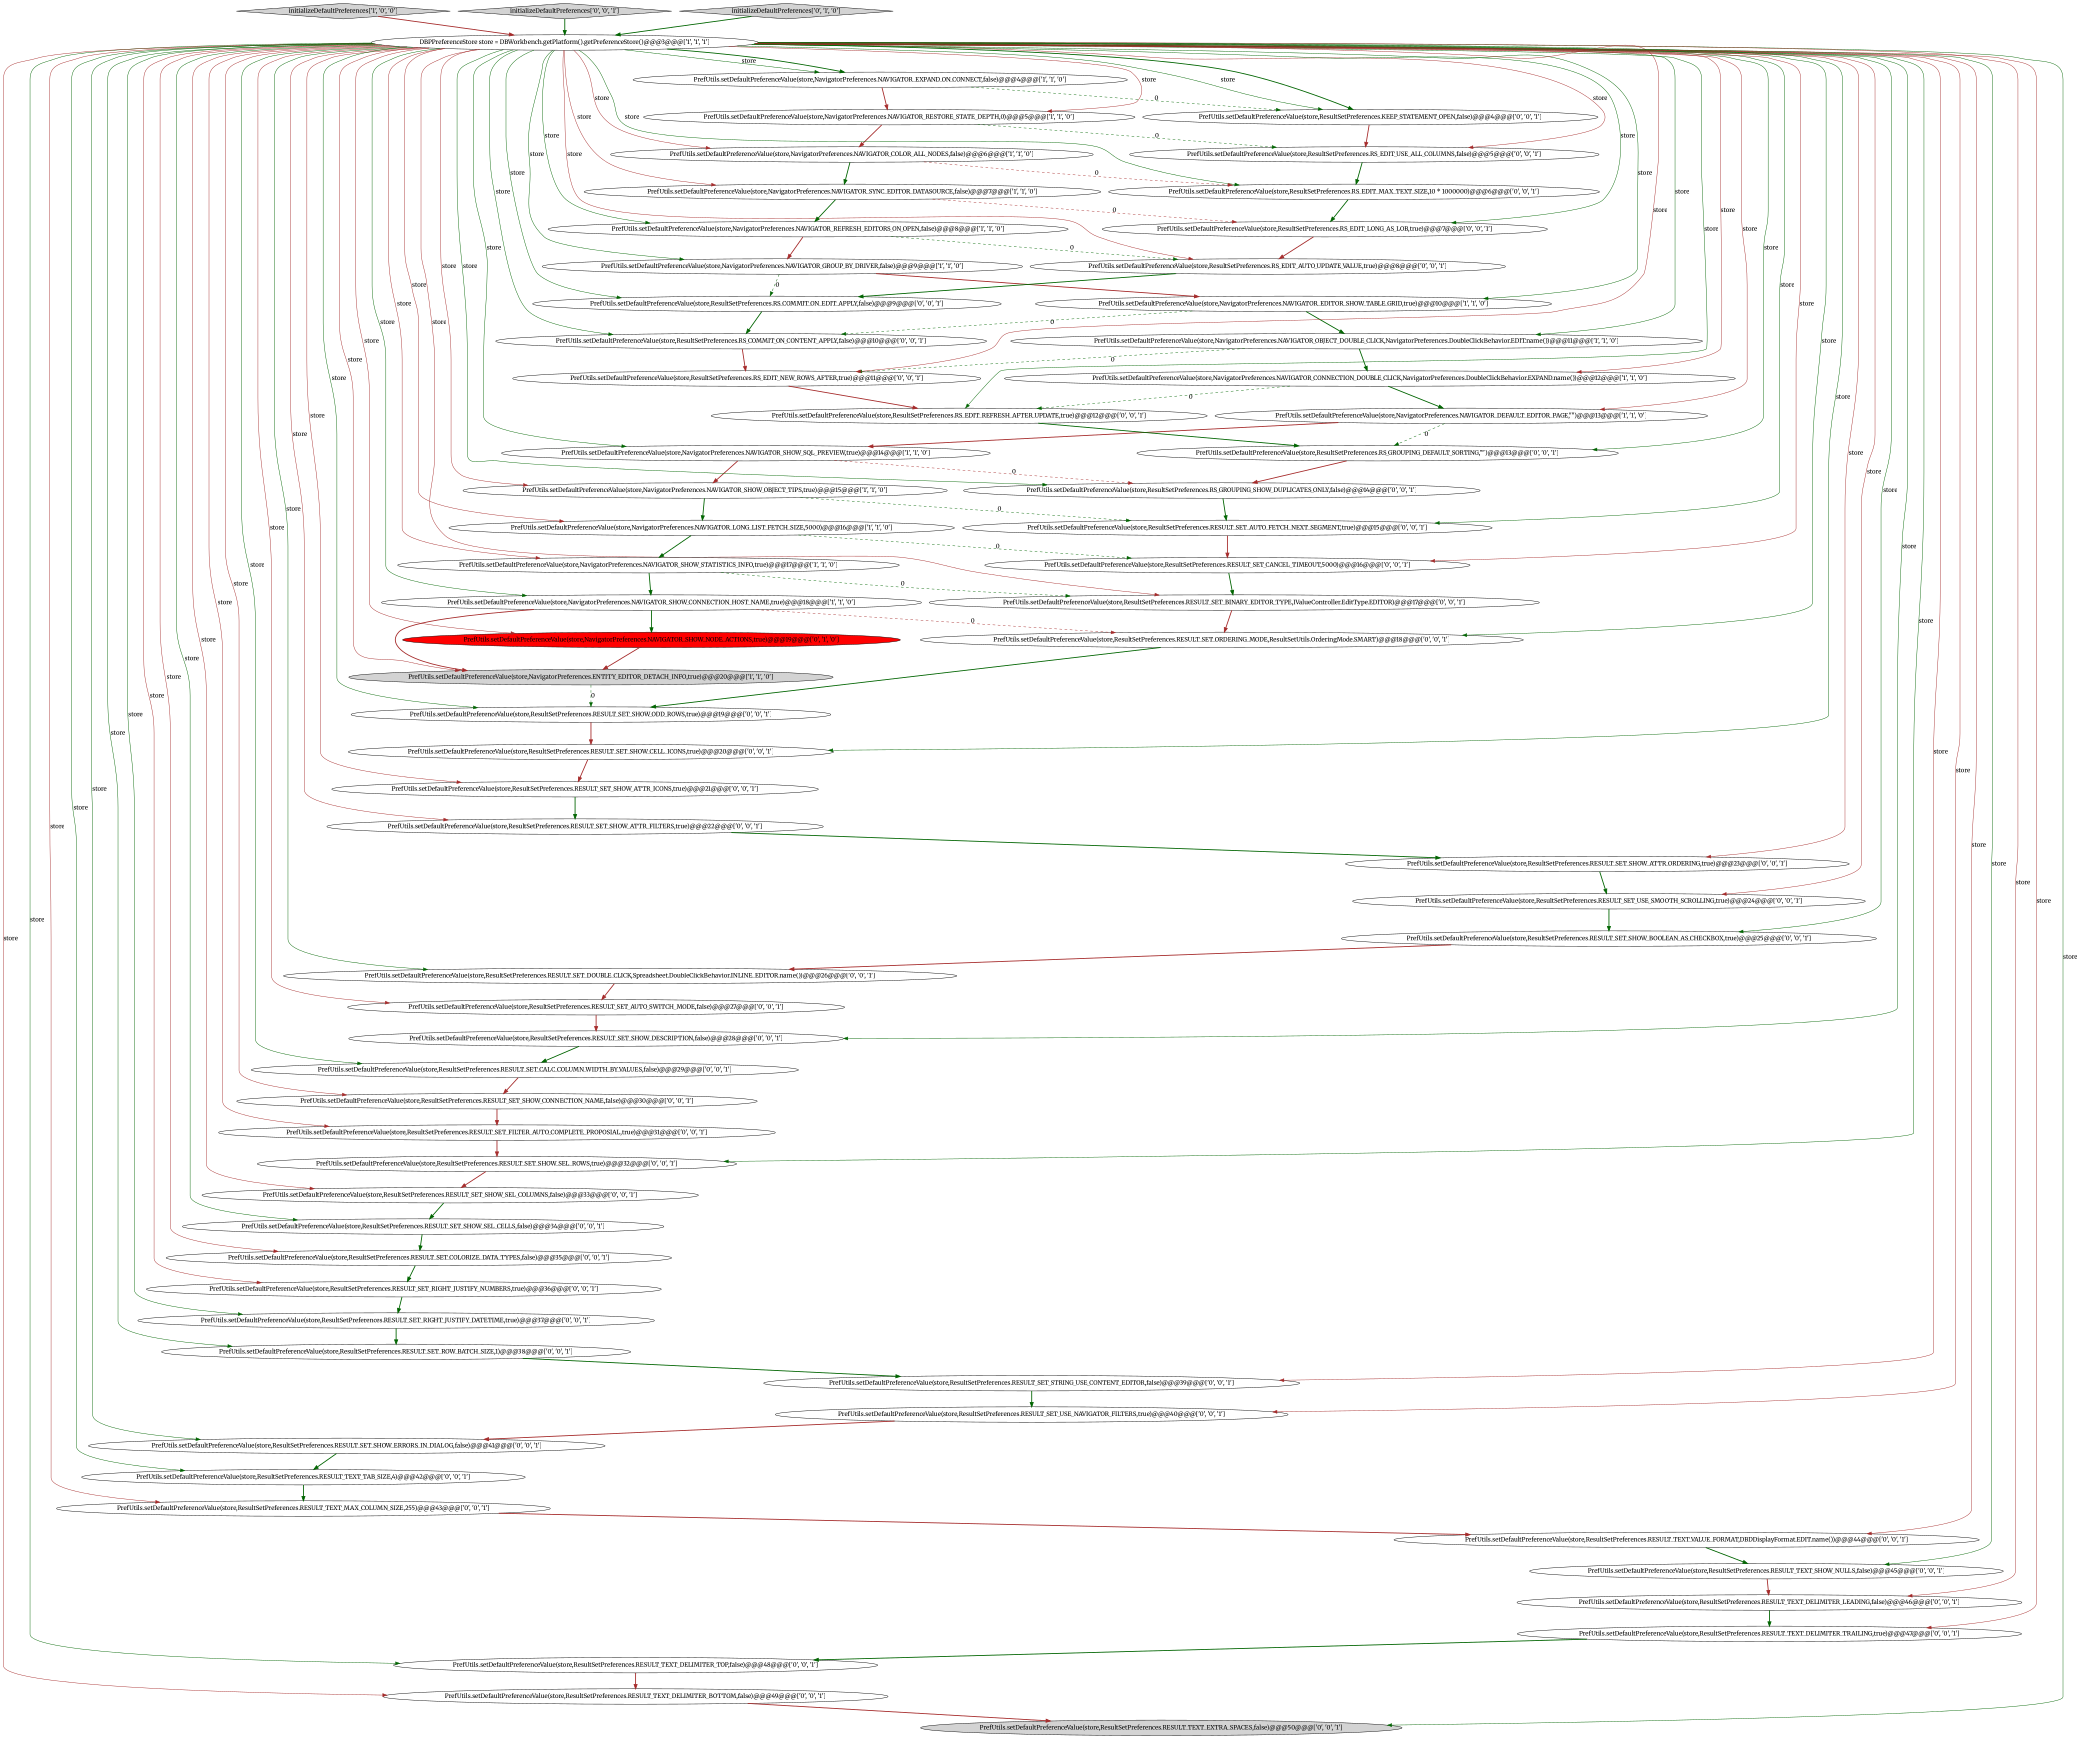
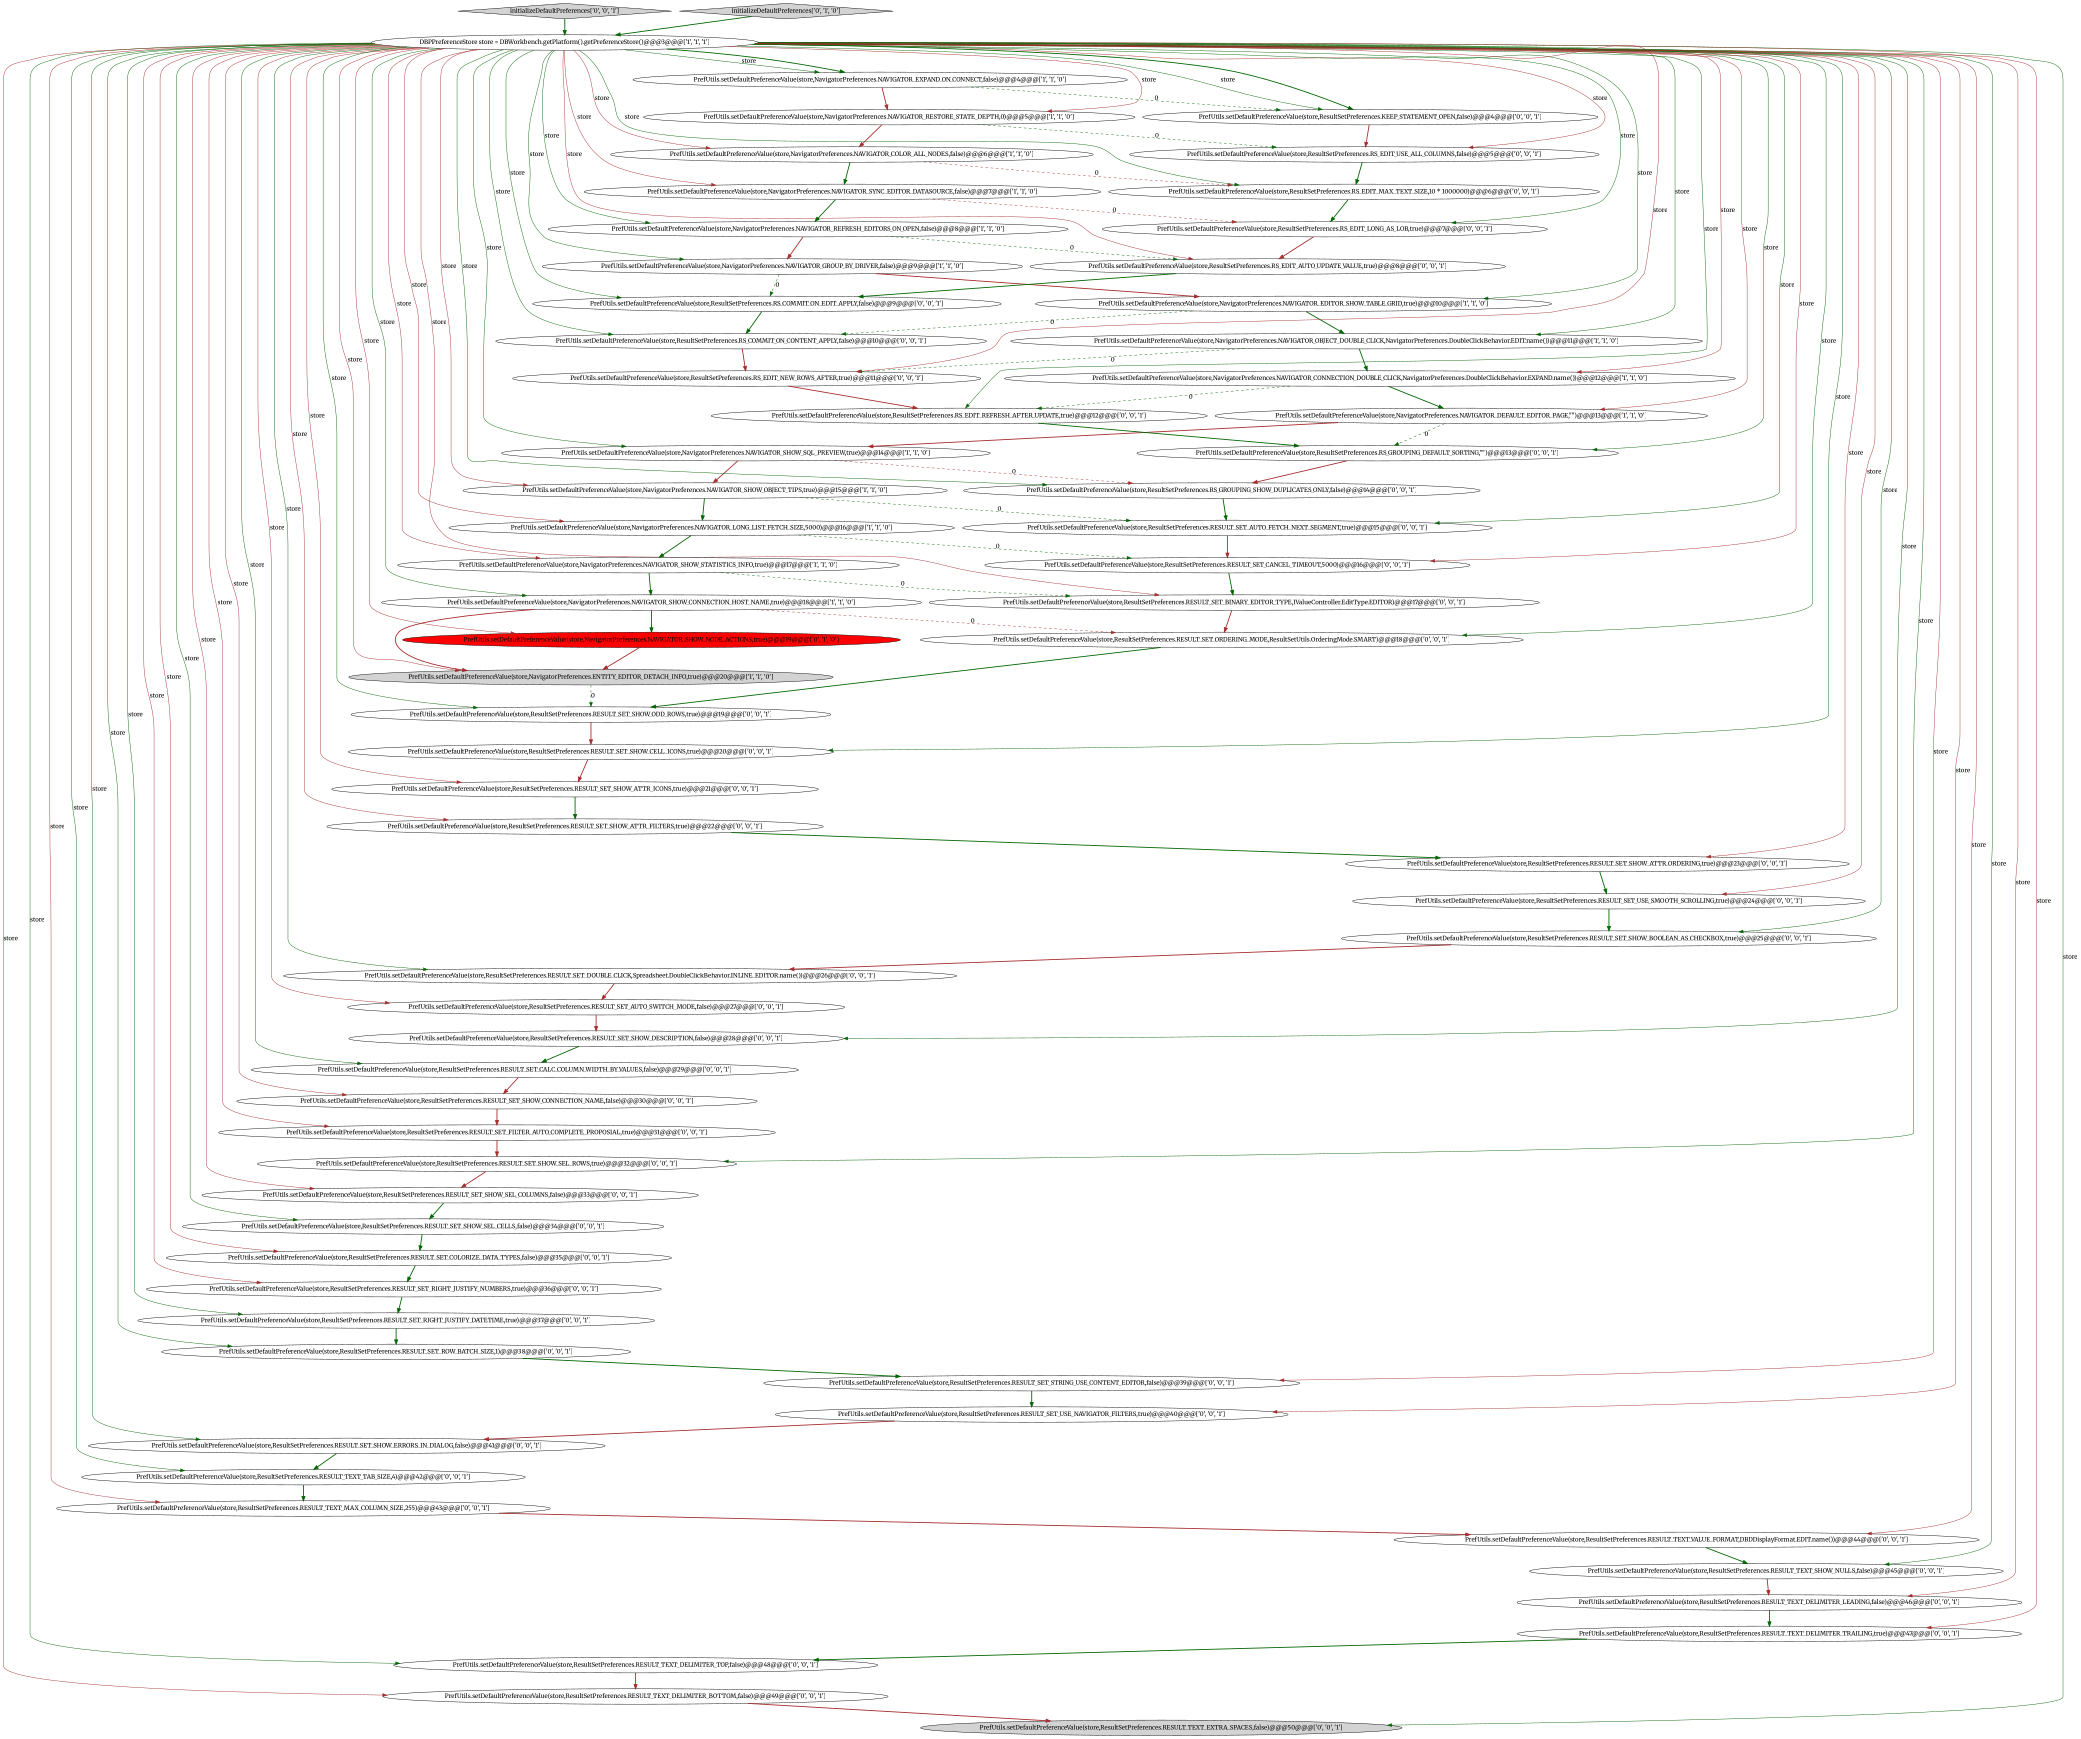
node "initializeDefaultPreferences['1', '0', '0']": removed
